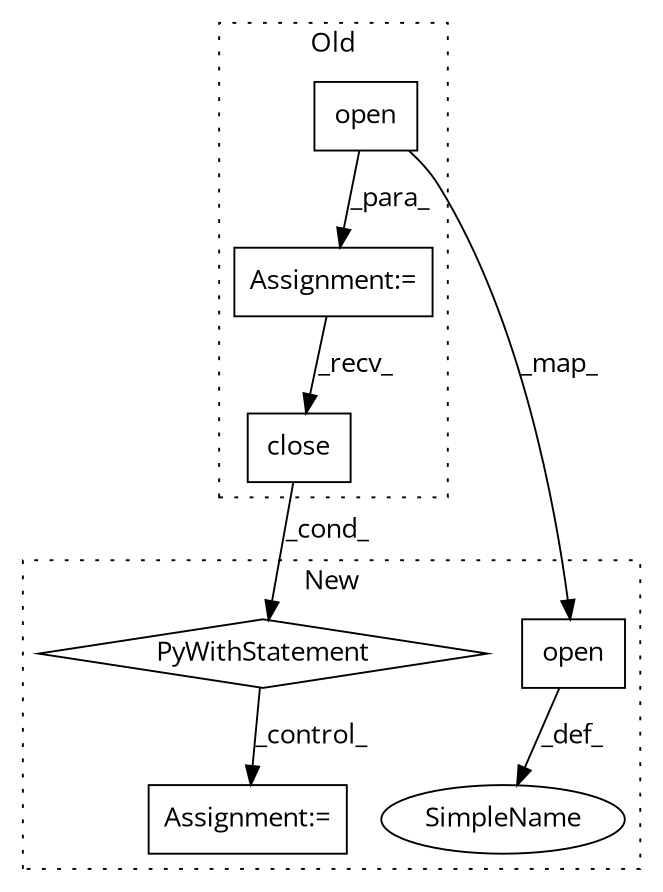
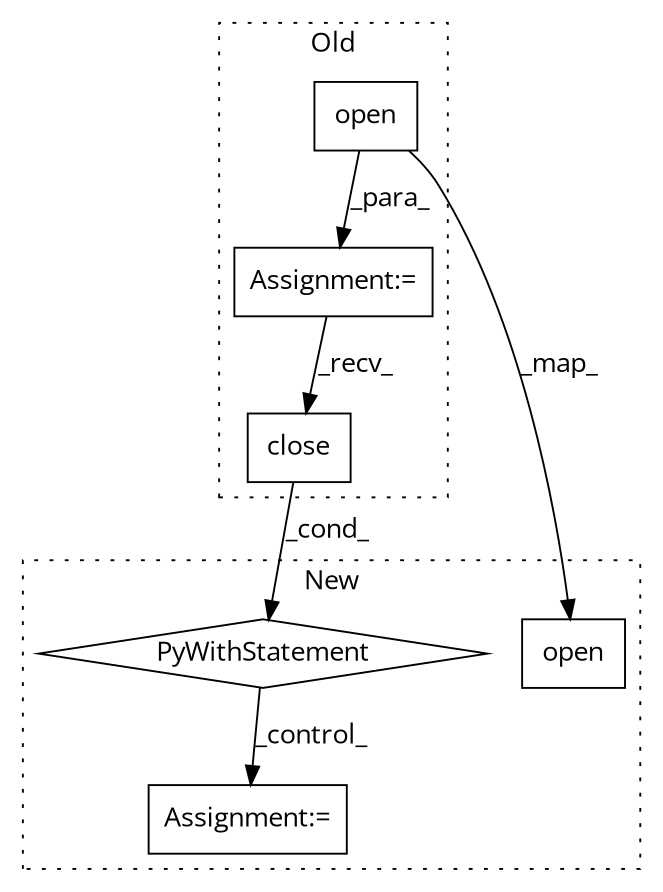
node "SimpleName": removed
